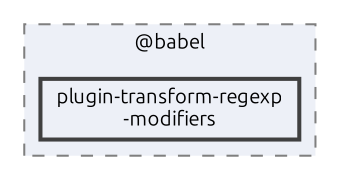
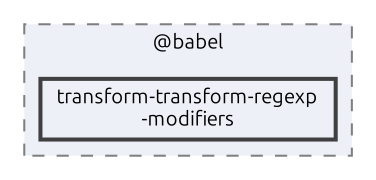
node "plugin-transform-regexp -modifiers": label "plugin-transform-regexp -modifiers" -> "transform-transform-regexp -modifiers"
